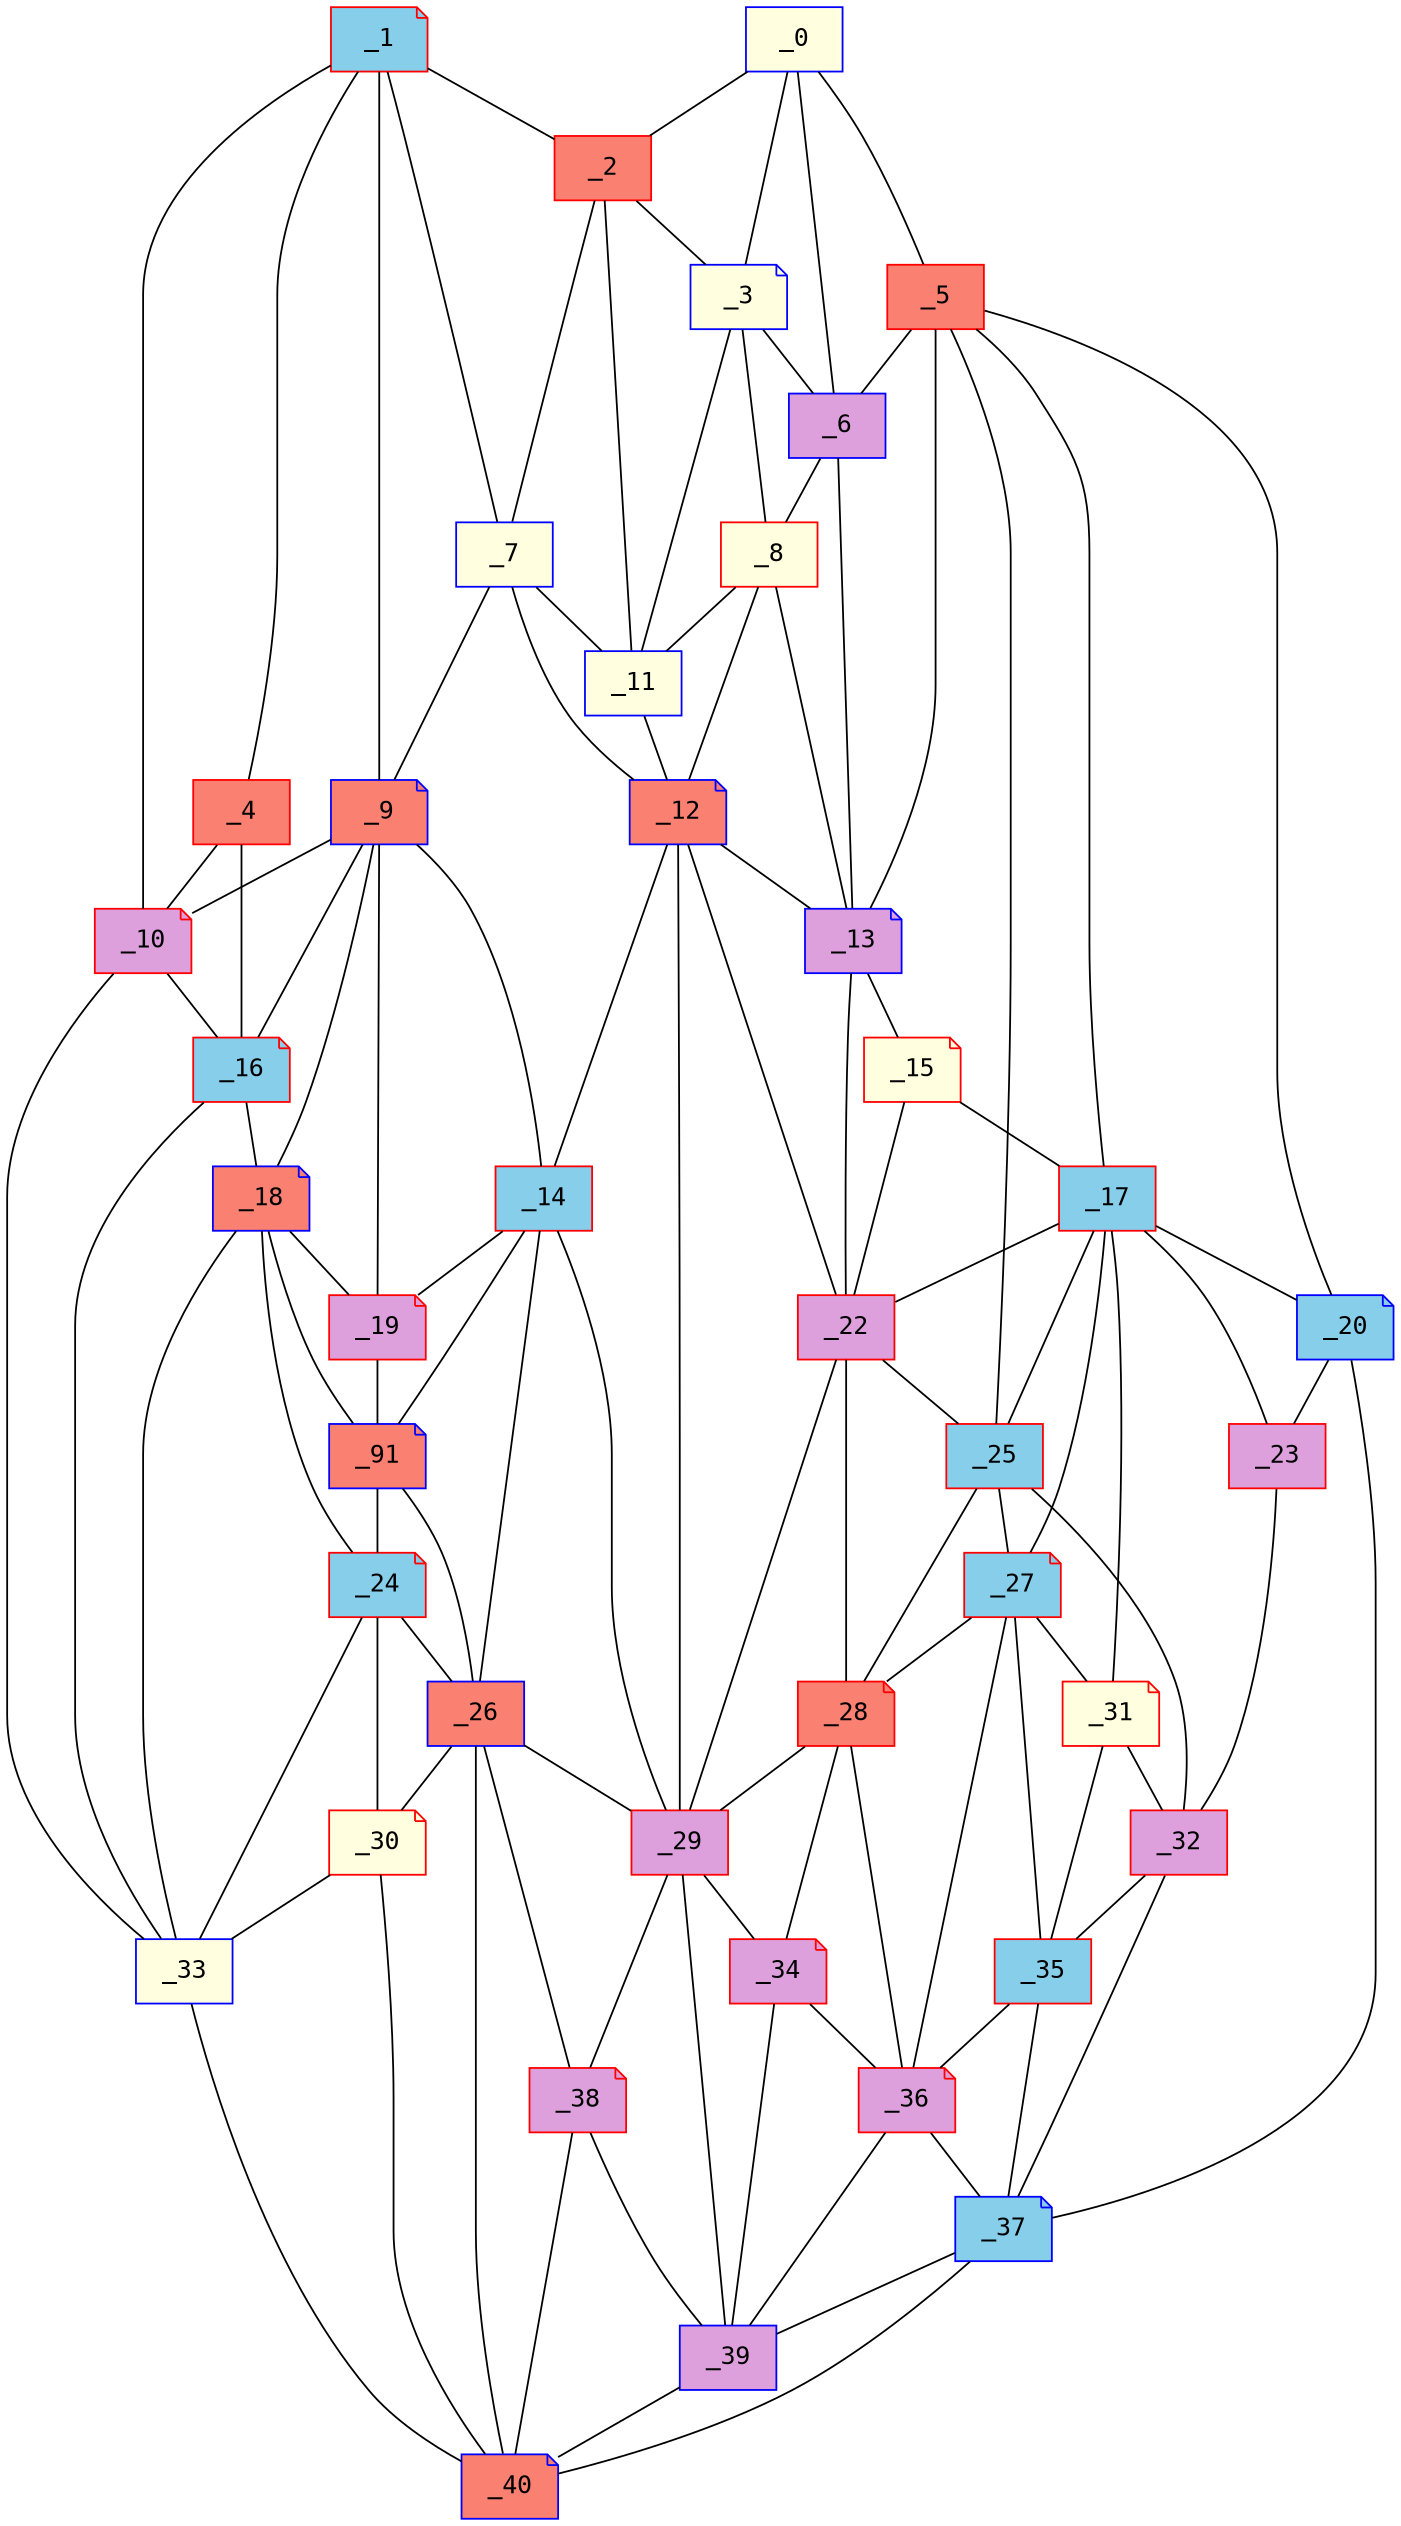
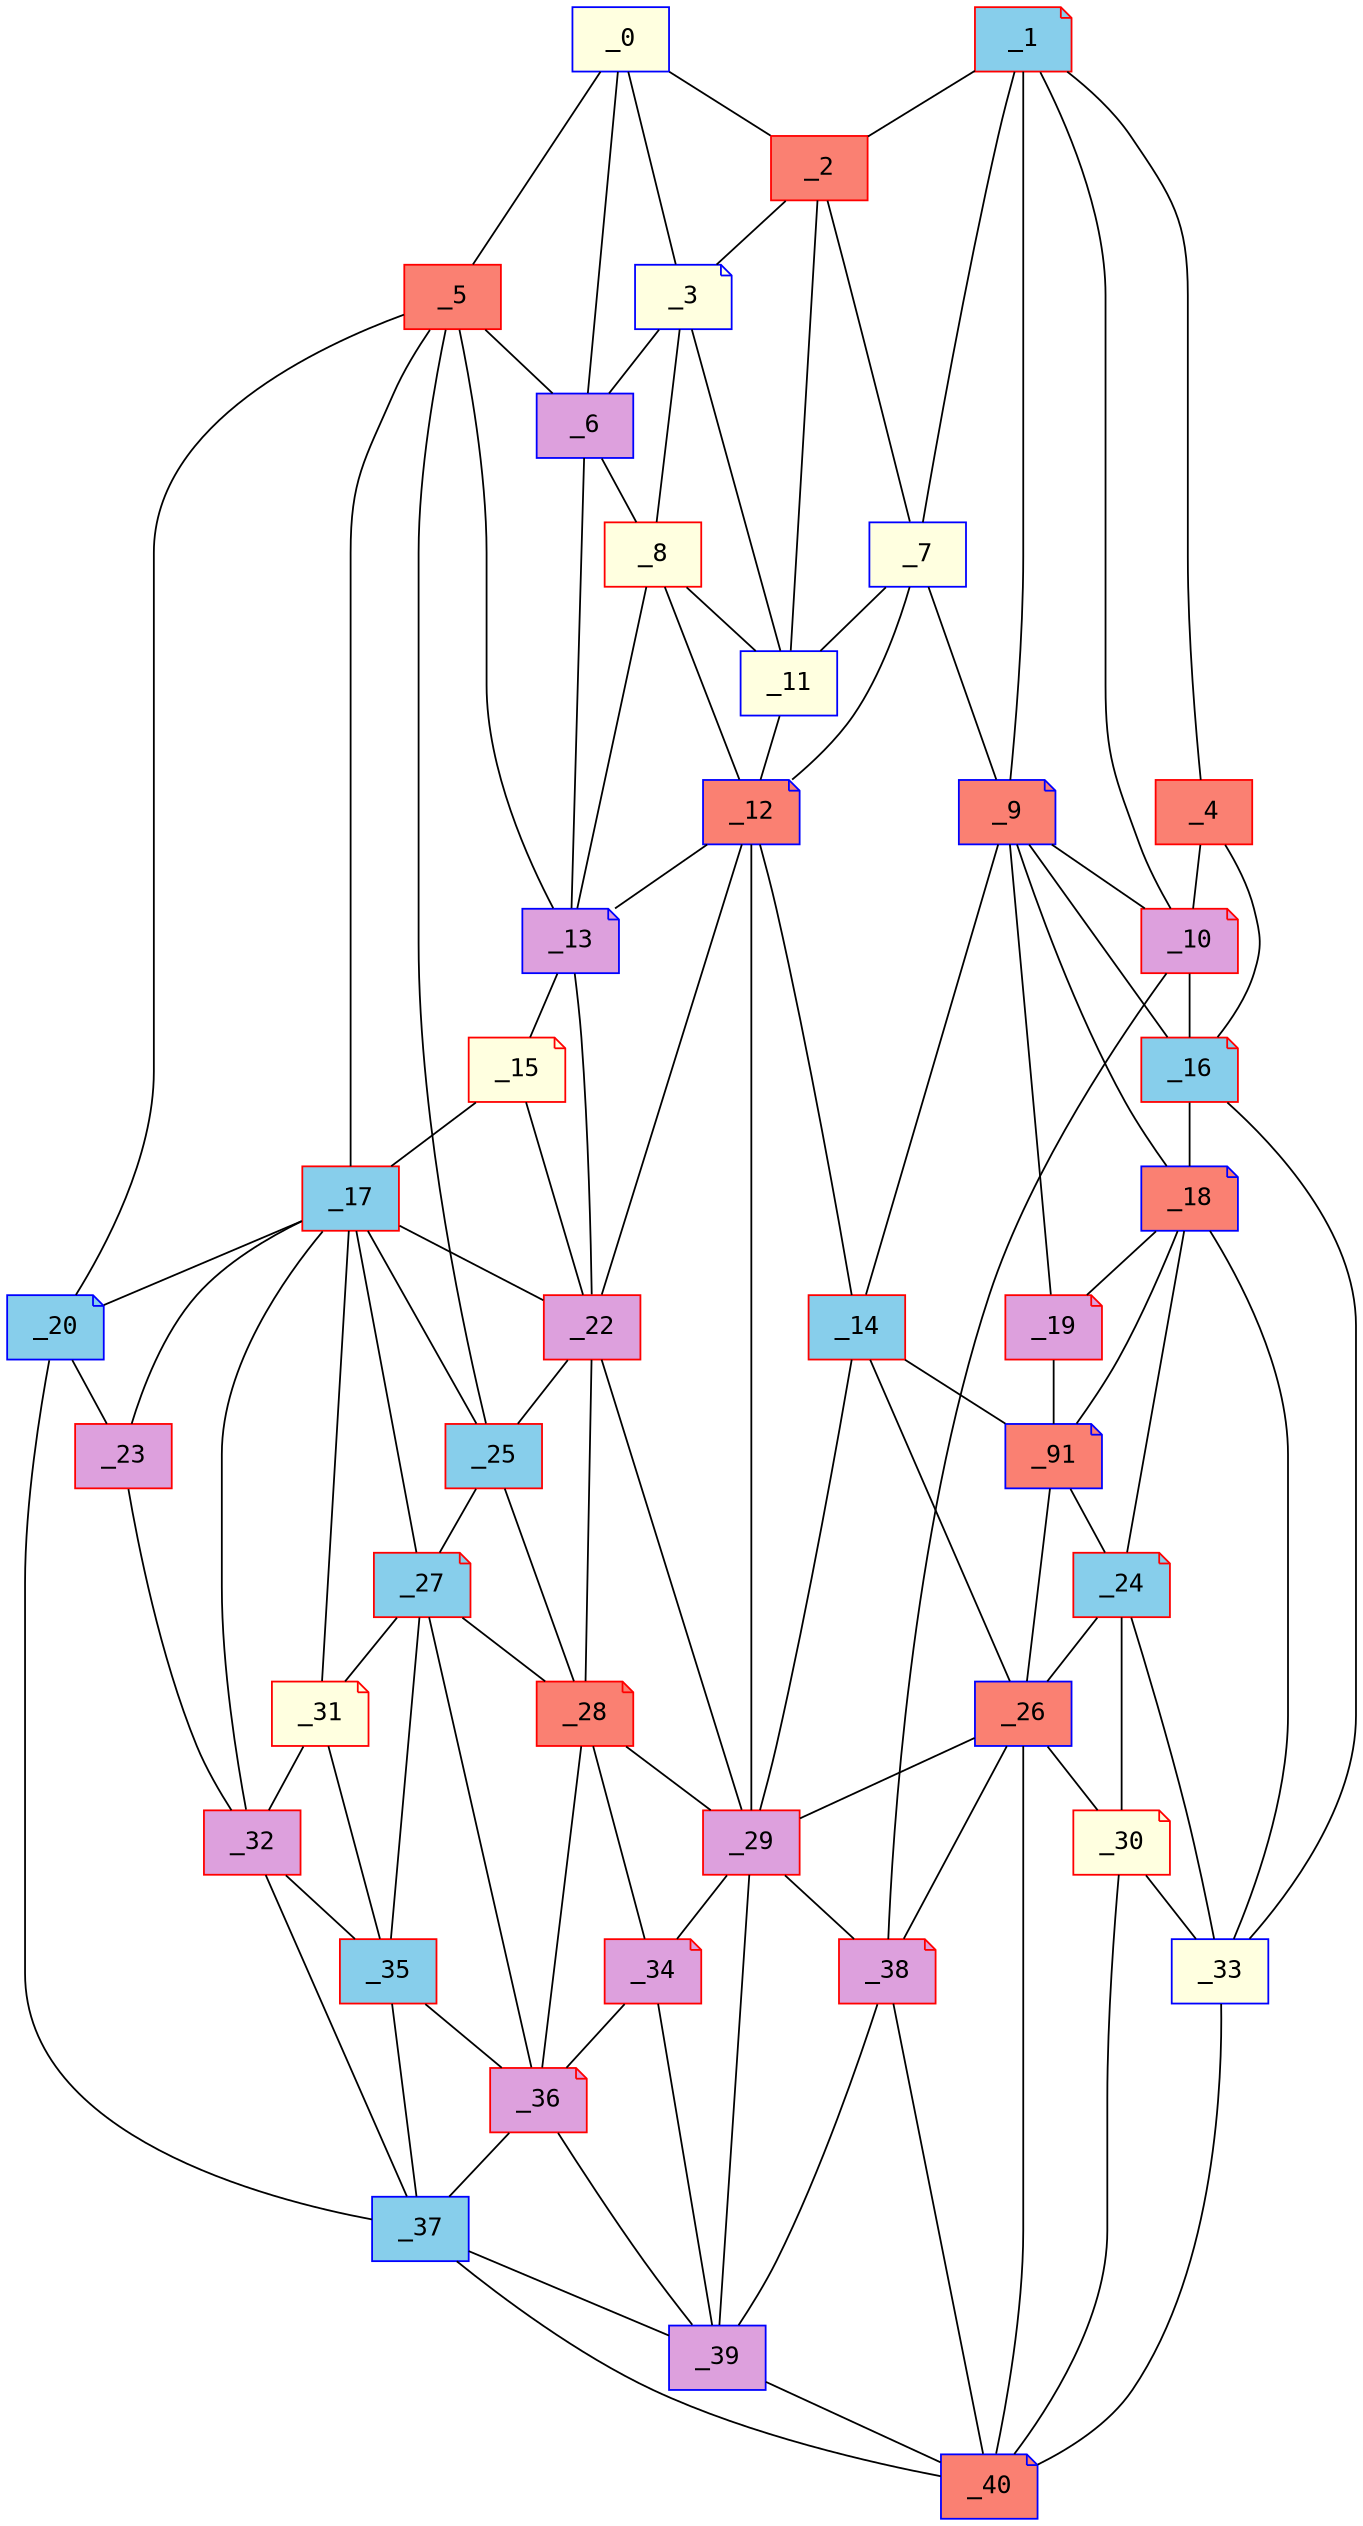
edge "_14" -- "_19": removed
edge "_10" -- "_33": now "_10" -- "_38"
edge "_25" -- "_32": now "_17" -- "_32"
node "_37": shape note -> box
